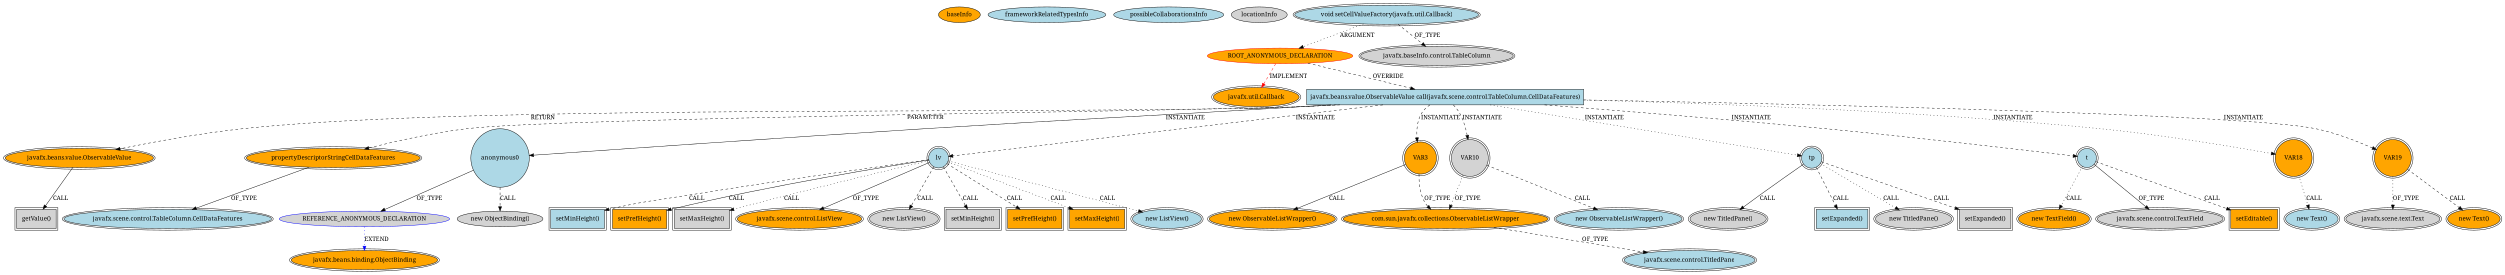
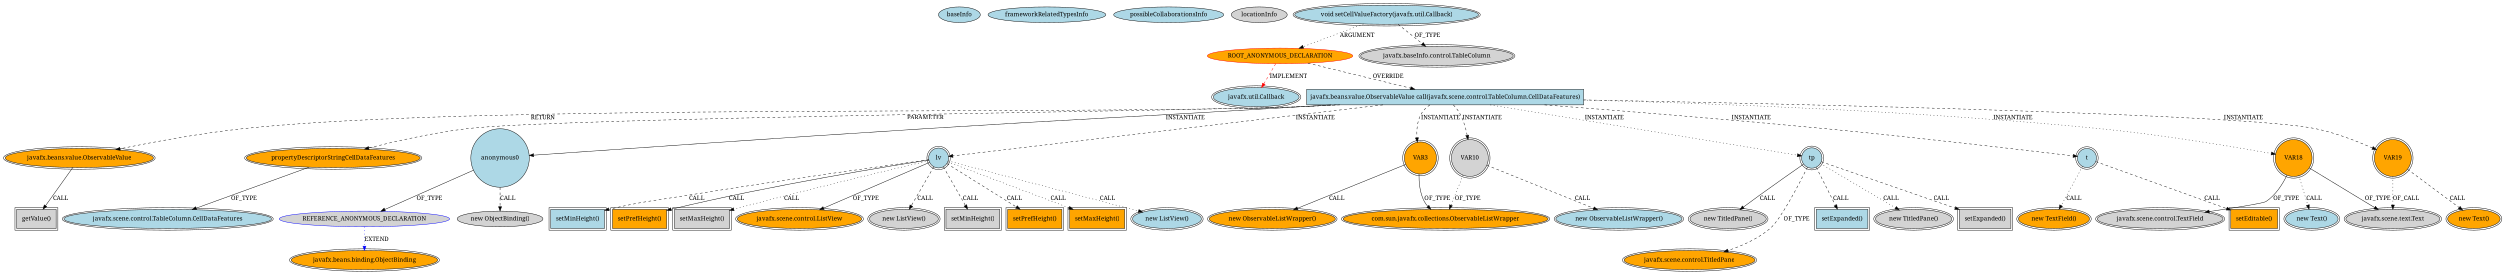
node "baseInfo": fillcolor orange -> lightblue
node "javafx.util.Callback": fillcolor orange -> lightblue
edge "t" -> "javafx.scene.control.TextField": now "VAR18" -> "javafx.scene.control.TextField"
edge "VAR18" -> "javafx.scene.text.Text": added, label "OF_TYPE"
edge "VAR3" -> "com.sun.javafx.collections.ObservableListWrapper": style dashed -> solid
edge "VAR19" -> "javafx.scene.text.Text": label "OF_TYPE" -> "OF_CALL"
edge "com.sun.javafx.collections.ObservableListWrapper" -> "javafx.scene.control.TitledPane": now "tp" -> "javafx.scene.control.TitledPane"
node "javafx.scene.control.TitledPane": fillcolor lightblue -> orange
